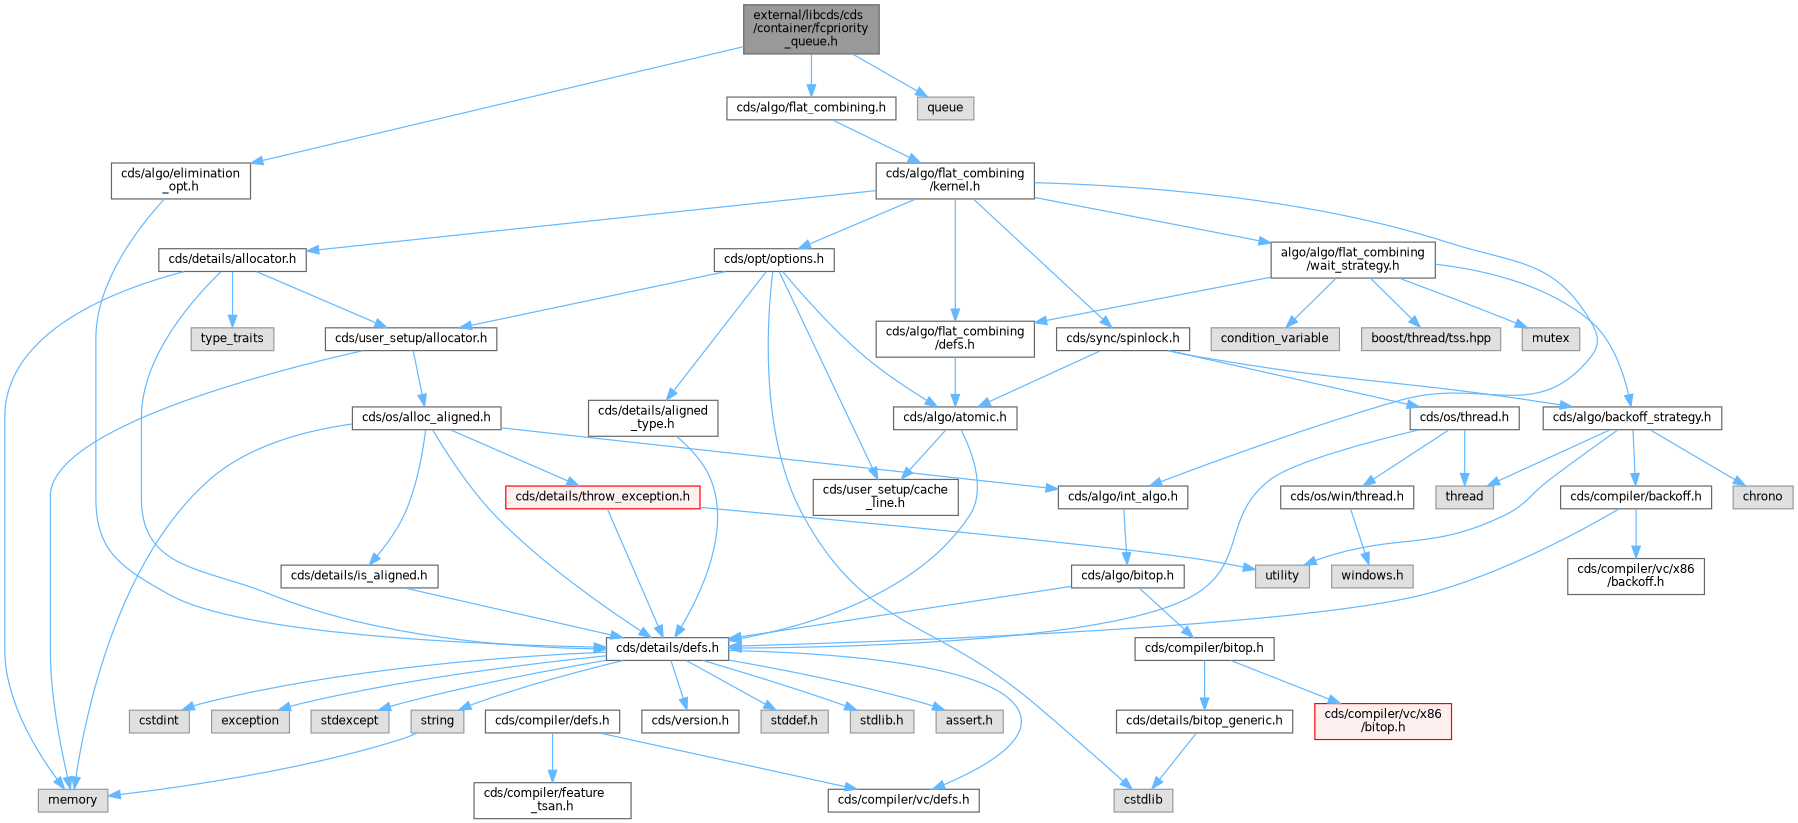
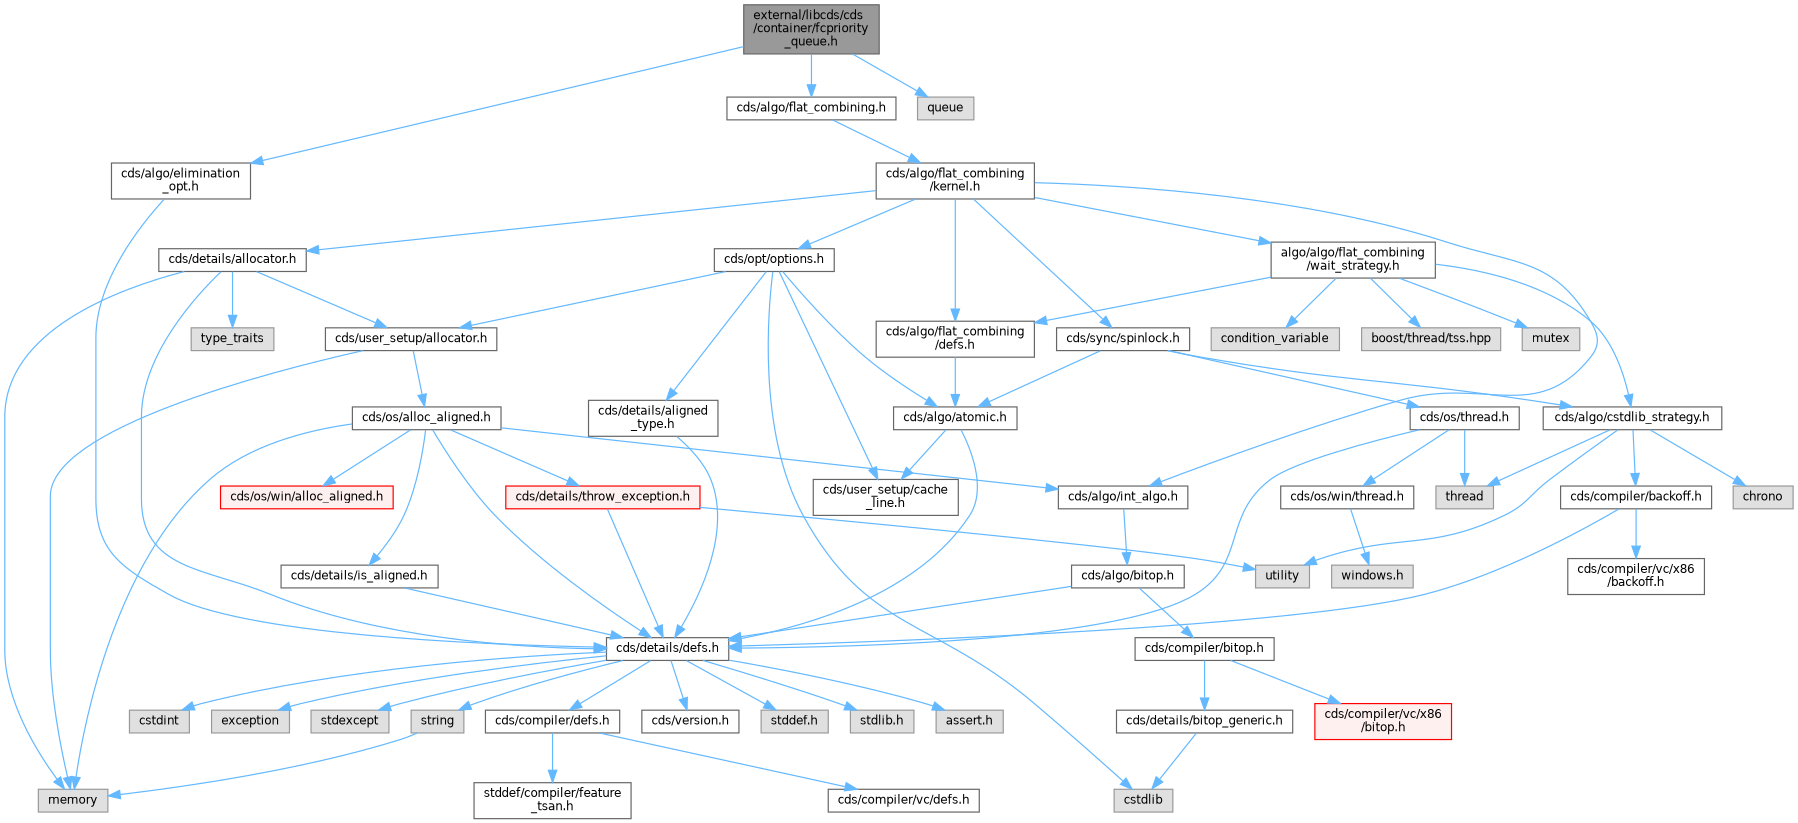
node "cds/algo/backoff_strategy.h": label "cds/algo/backoff_strategy.h" -> "cds/algo/cstdlib_strategy.h"
node "cds/os/win/alloc_aligned.h": added
edge "cds/details/defs.h" -> "cds/compiler/vc/defs.h": now "cds/details/defs.h" -> "cds/compiler/defs.h"
node "cds/compiler/feature _tsan.h": label "cds/compiler/feature _tsan.h" -> "stddef/compiler/feature _tsan.h"
